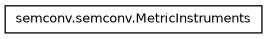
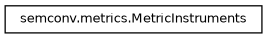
node "semconv.semconv.MetricInstruments": label "semconv.semconv.MetricInstruments" -> "semconv.metrics.MetricInstruments"
